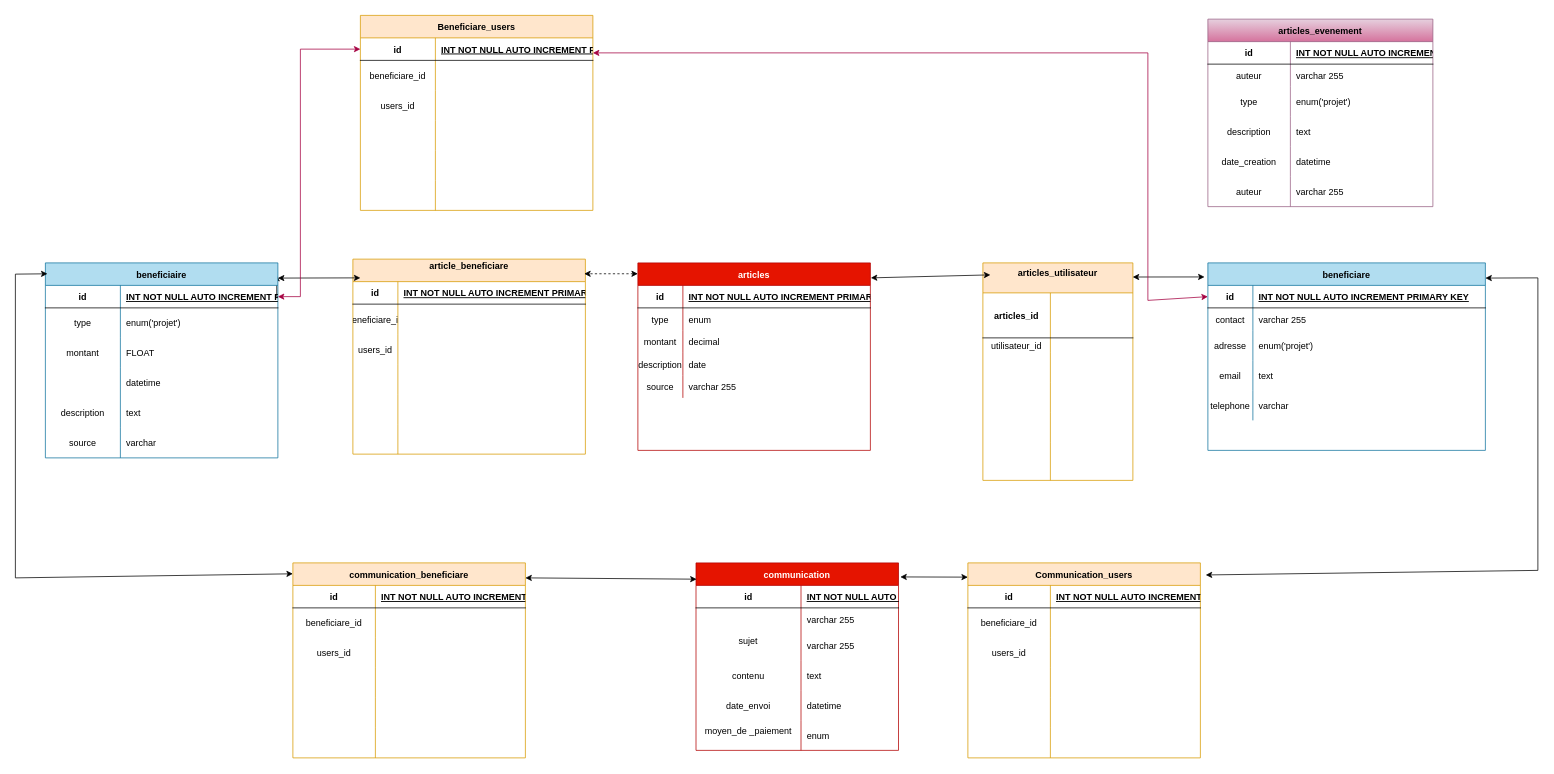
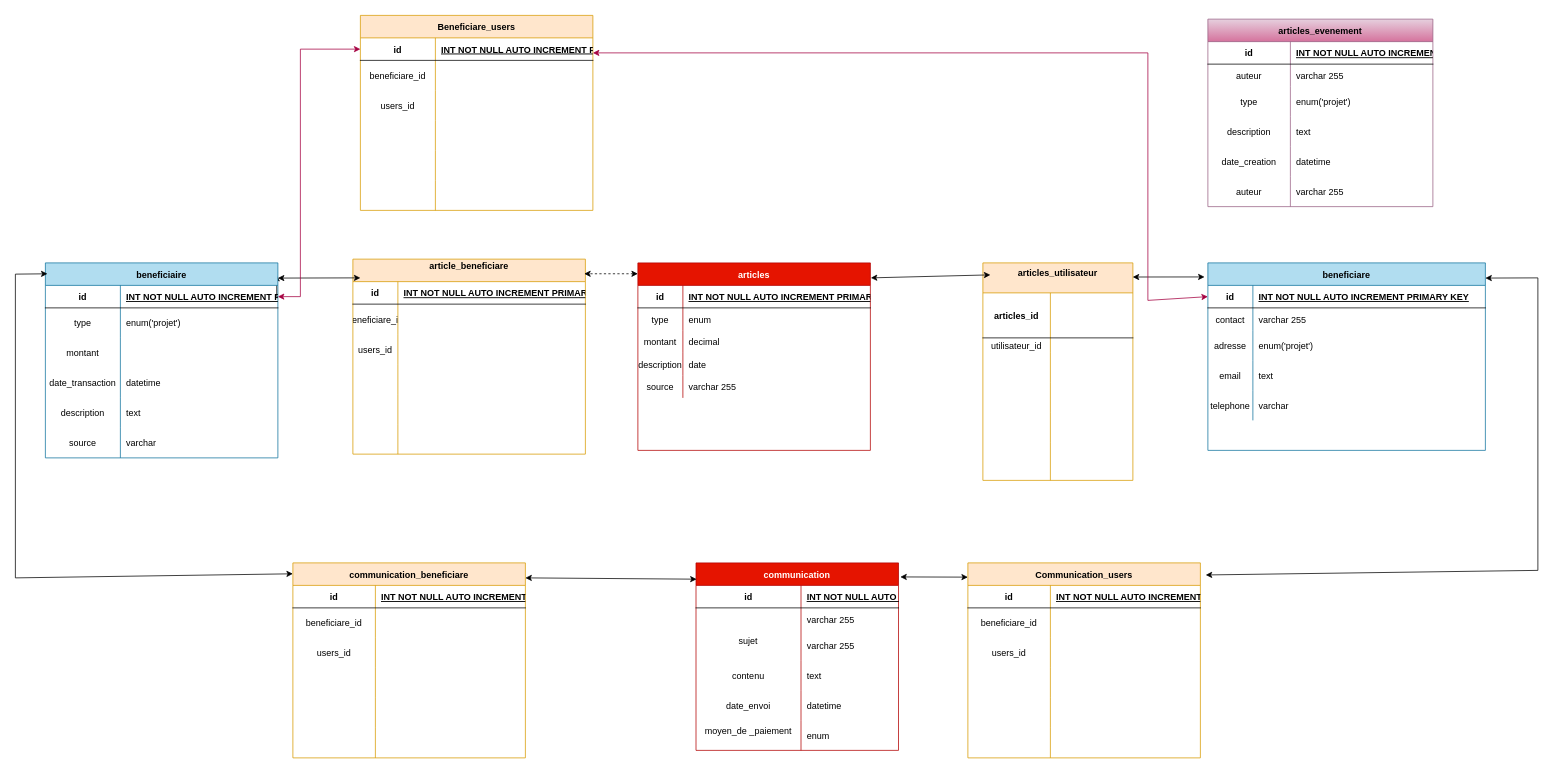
node "FLOAT": removed
node "date_transaction": added
